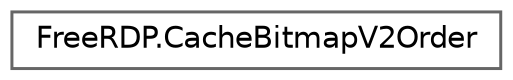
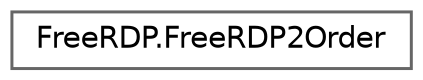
node "FreeRDP.CacheBitmapV2Order": label "FreeRDP.CacheBitmapV2Order" -> "FreeRDP.FreeRDP2Order"
